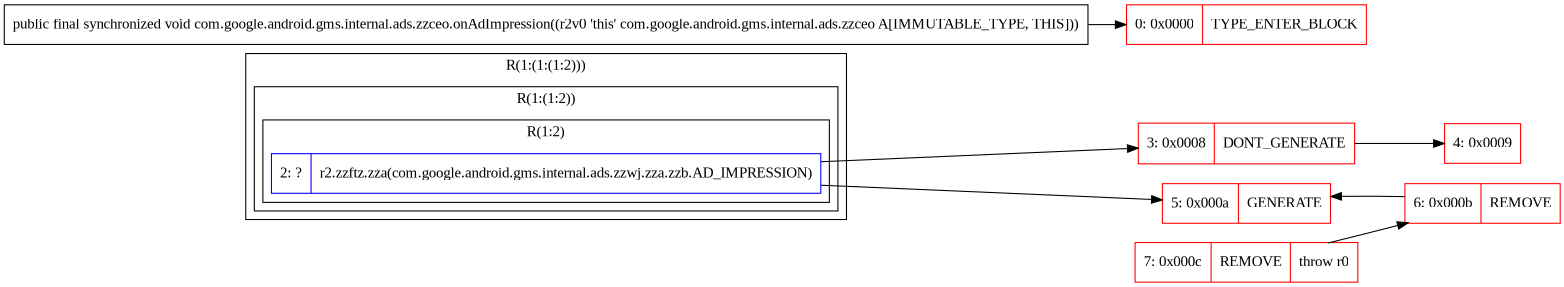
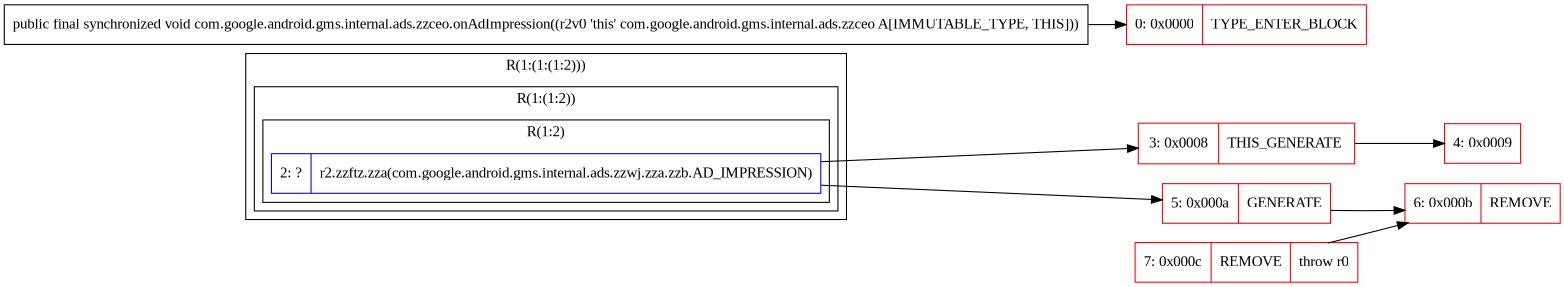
node "3: 0x0008": text "DONT_GENERATE" -> "THIS_GENERATE"
edge "6: 0x000b" -> "5: 0x000a": reversed
